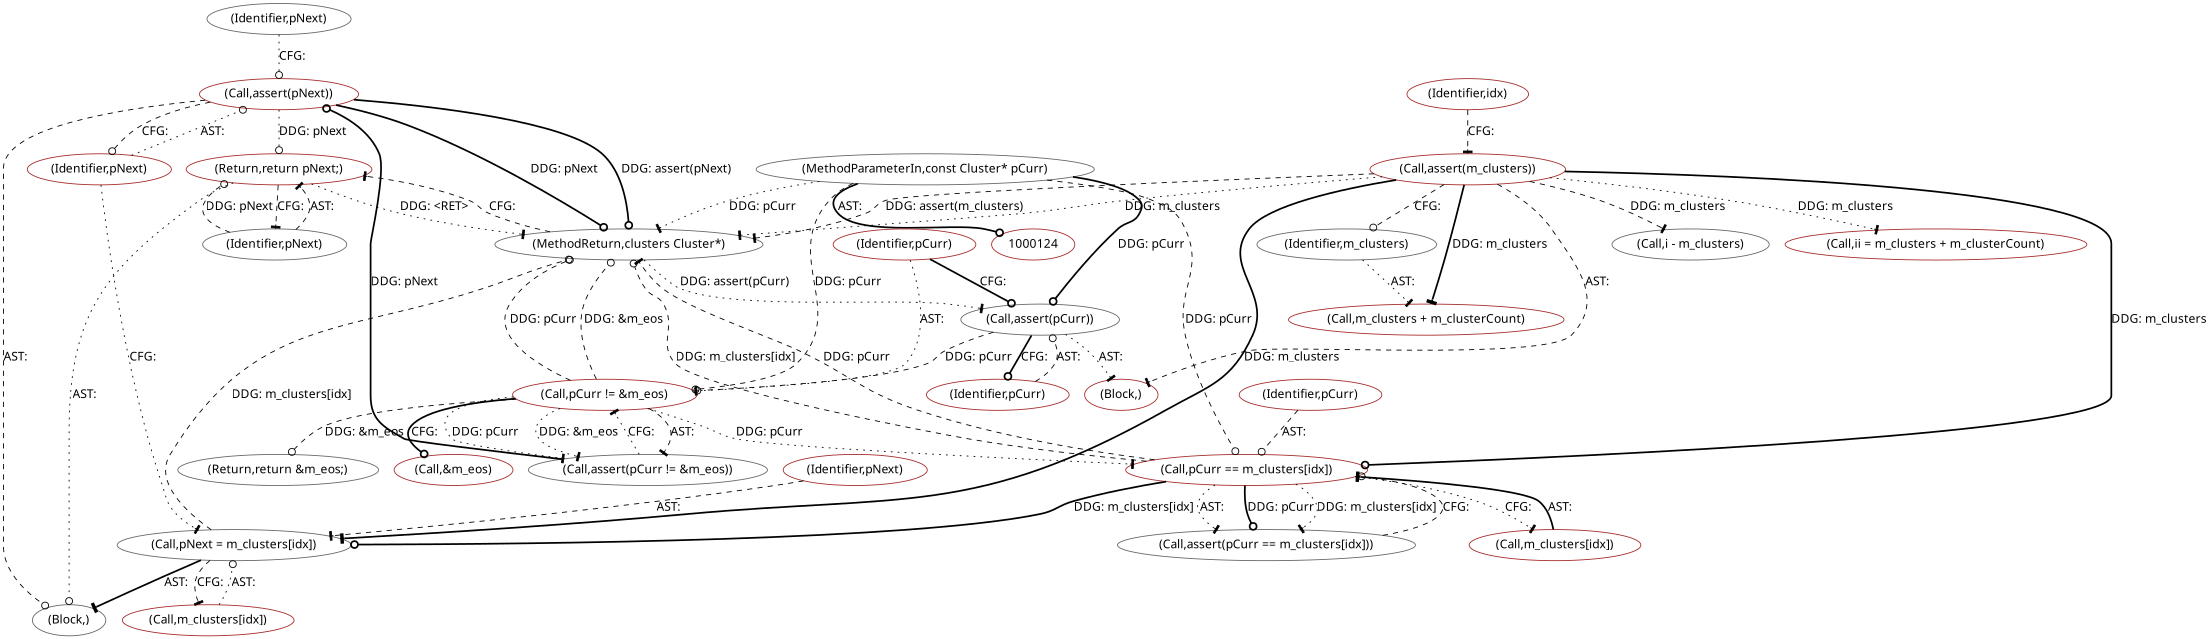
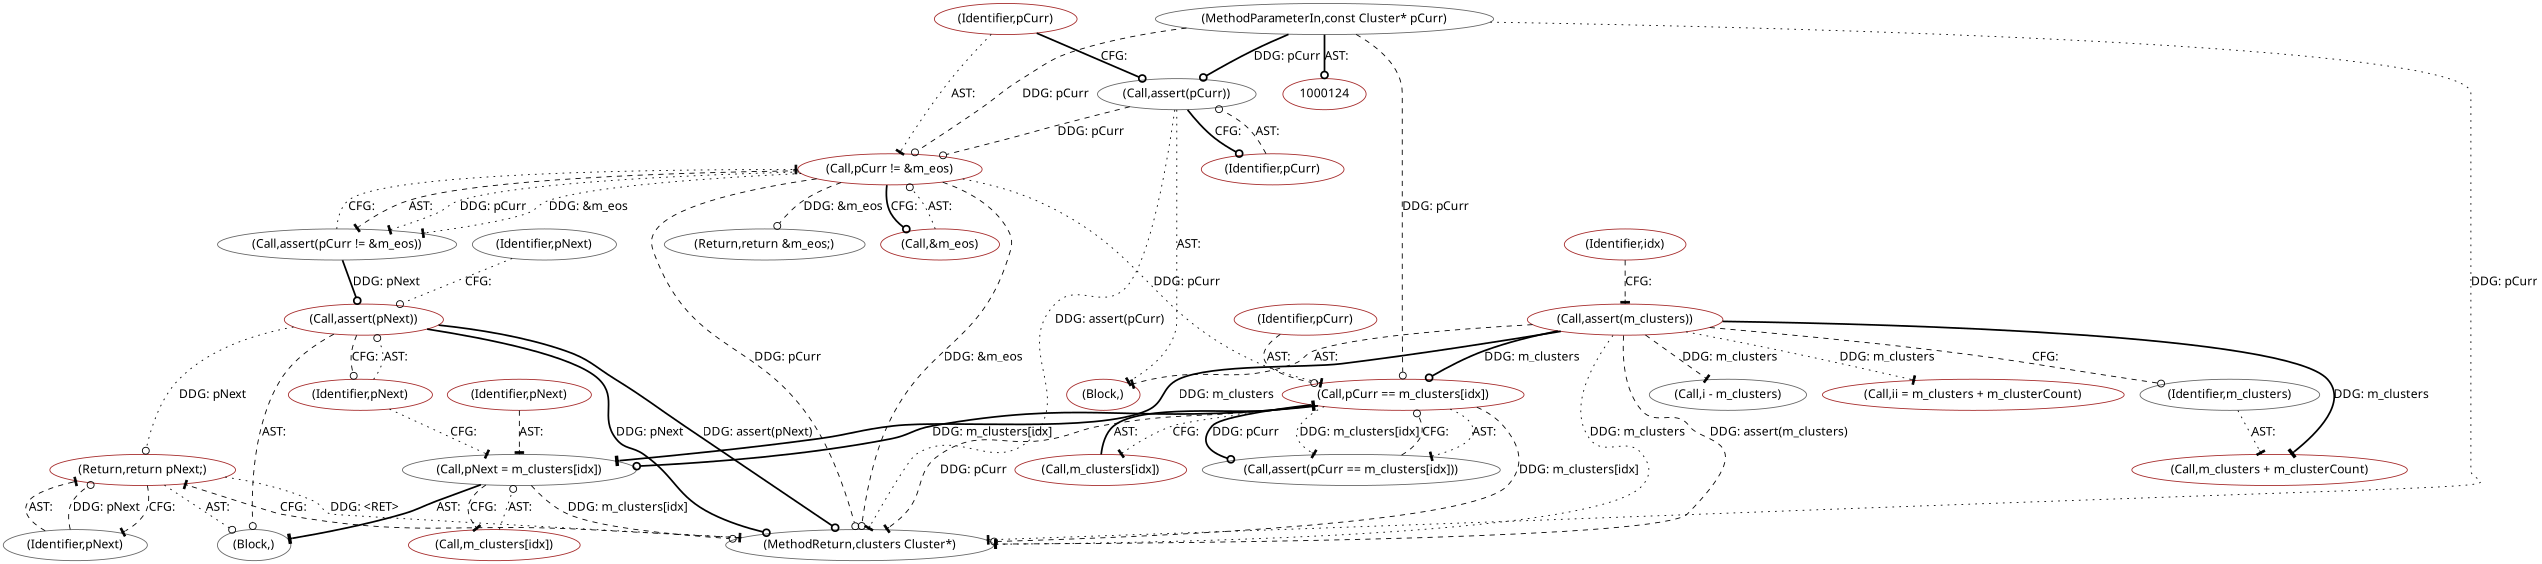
edge "(Call,&m_eos)" -> "(Call,pCurr != &m_eos)": added, label "AST:"
edge "(MethodReturn,clusters Cluster*)" -> "(Call,assert(pCurr))": reversed
